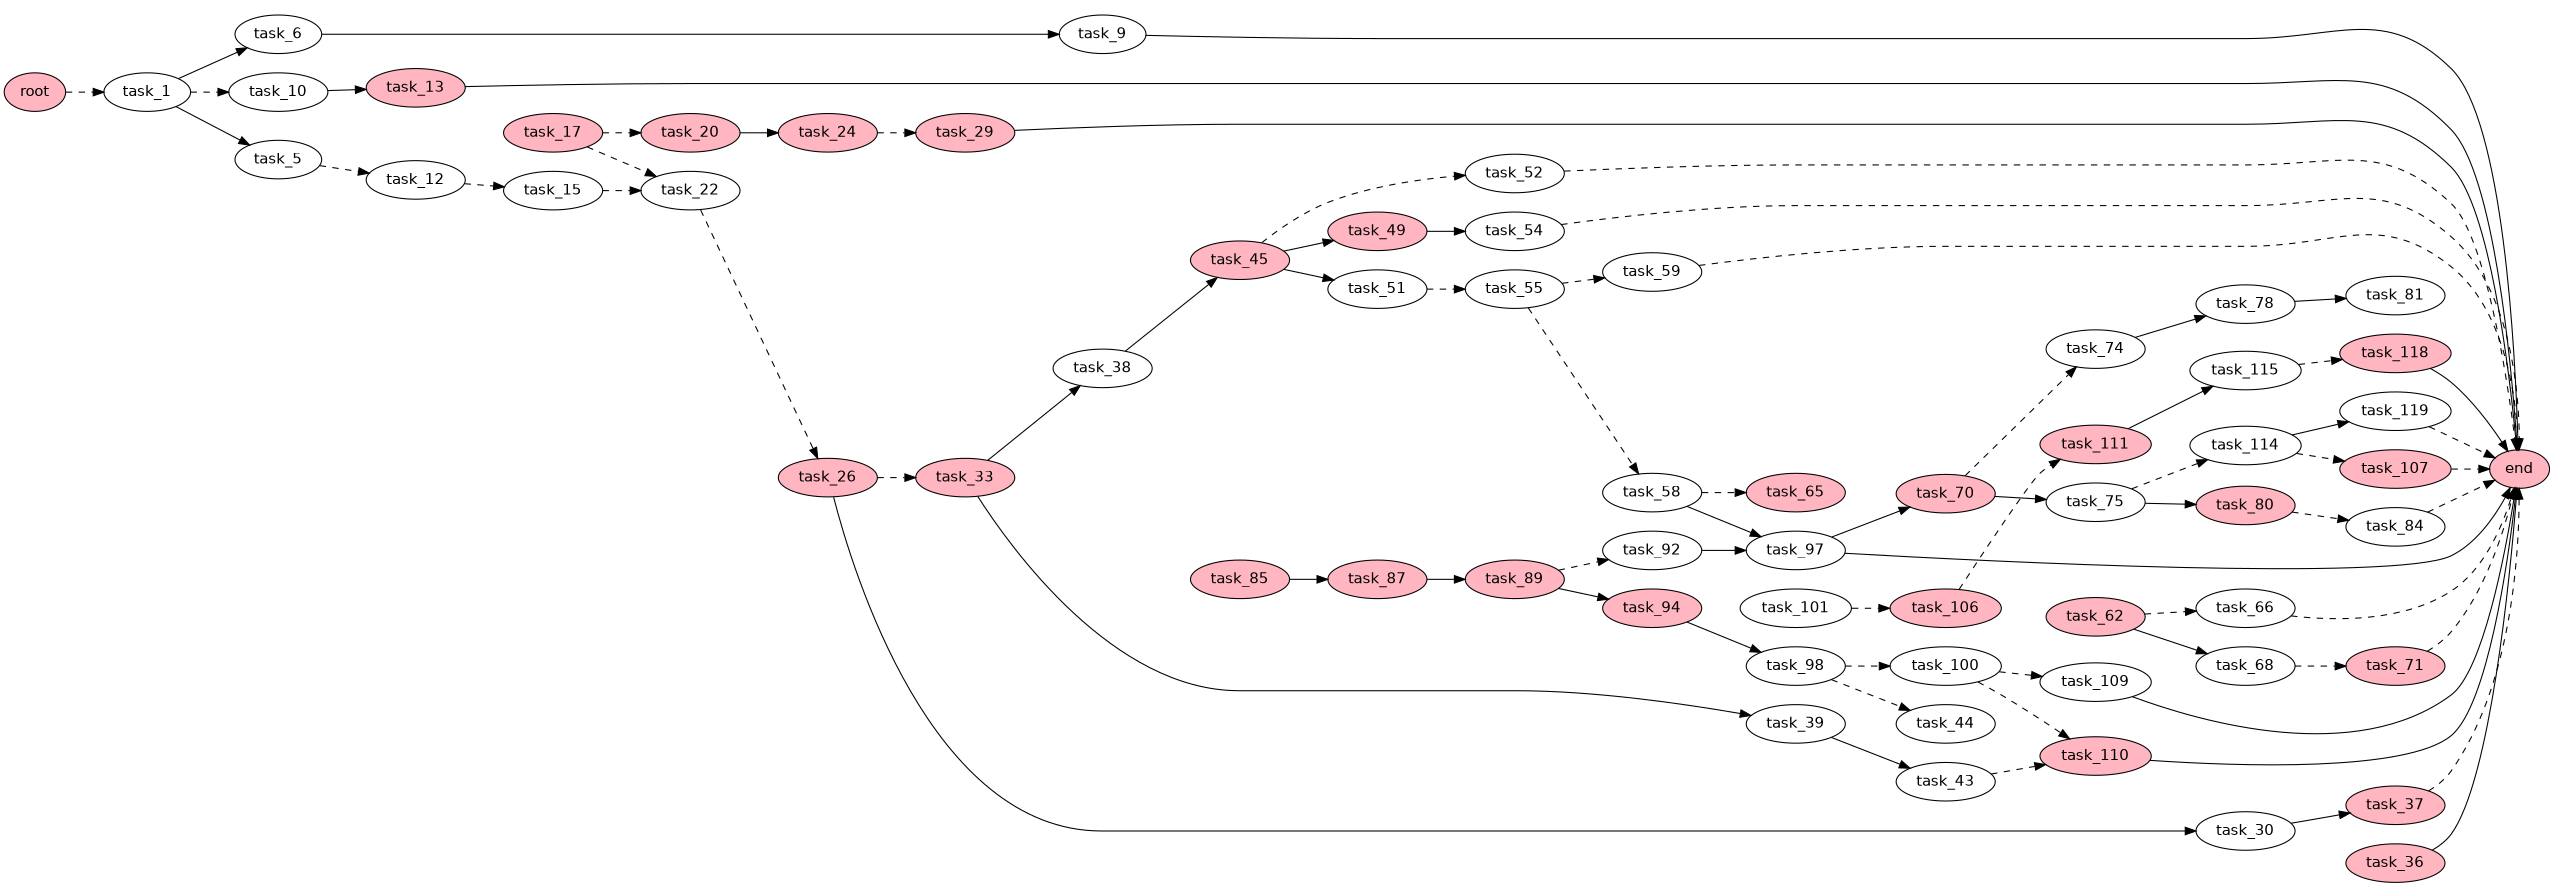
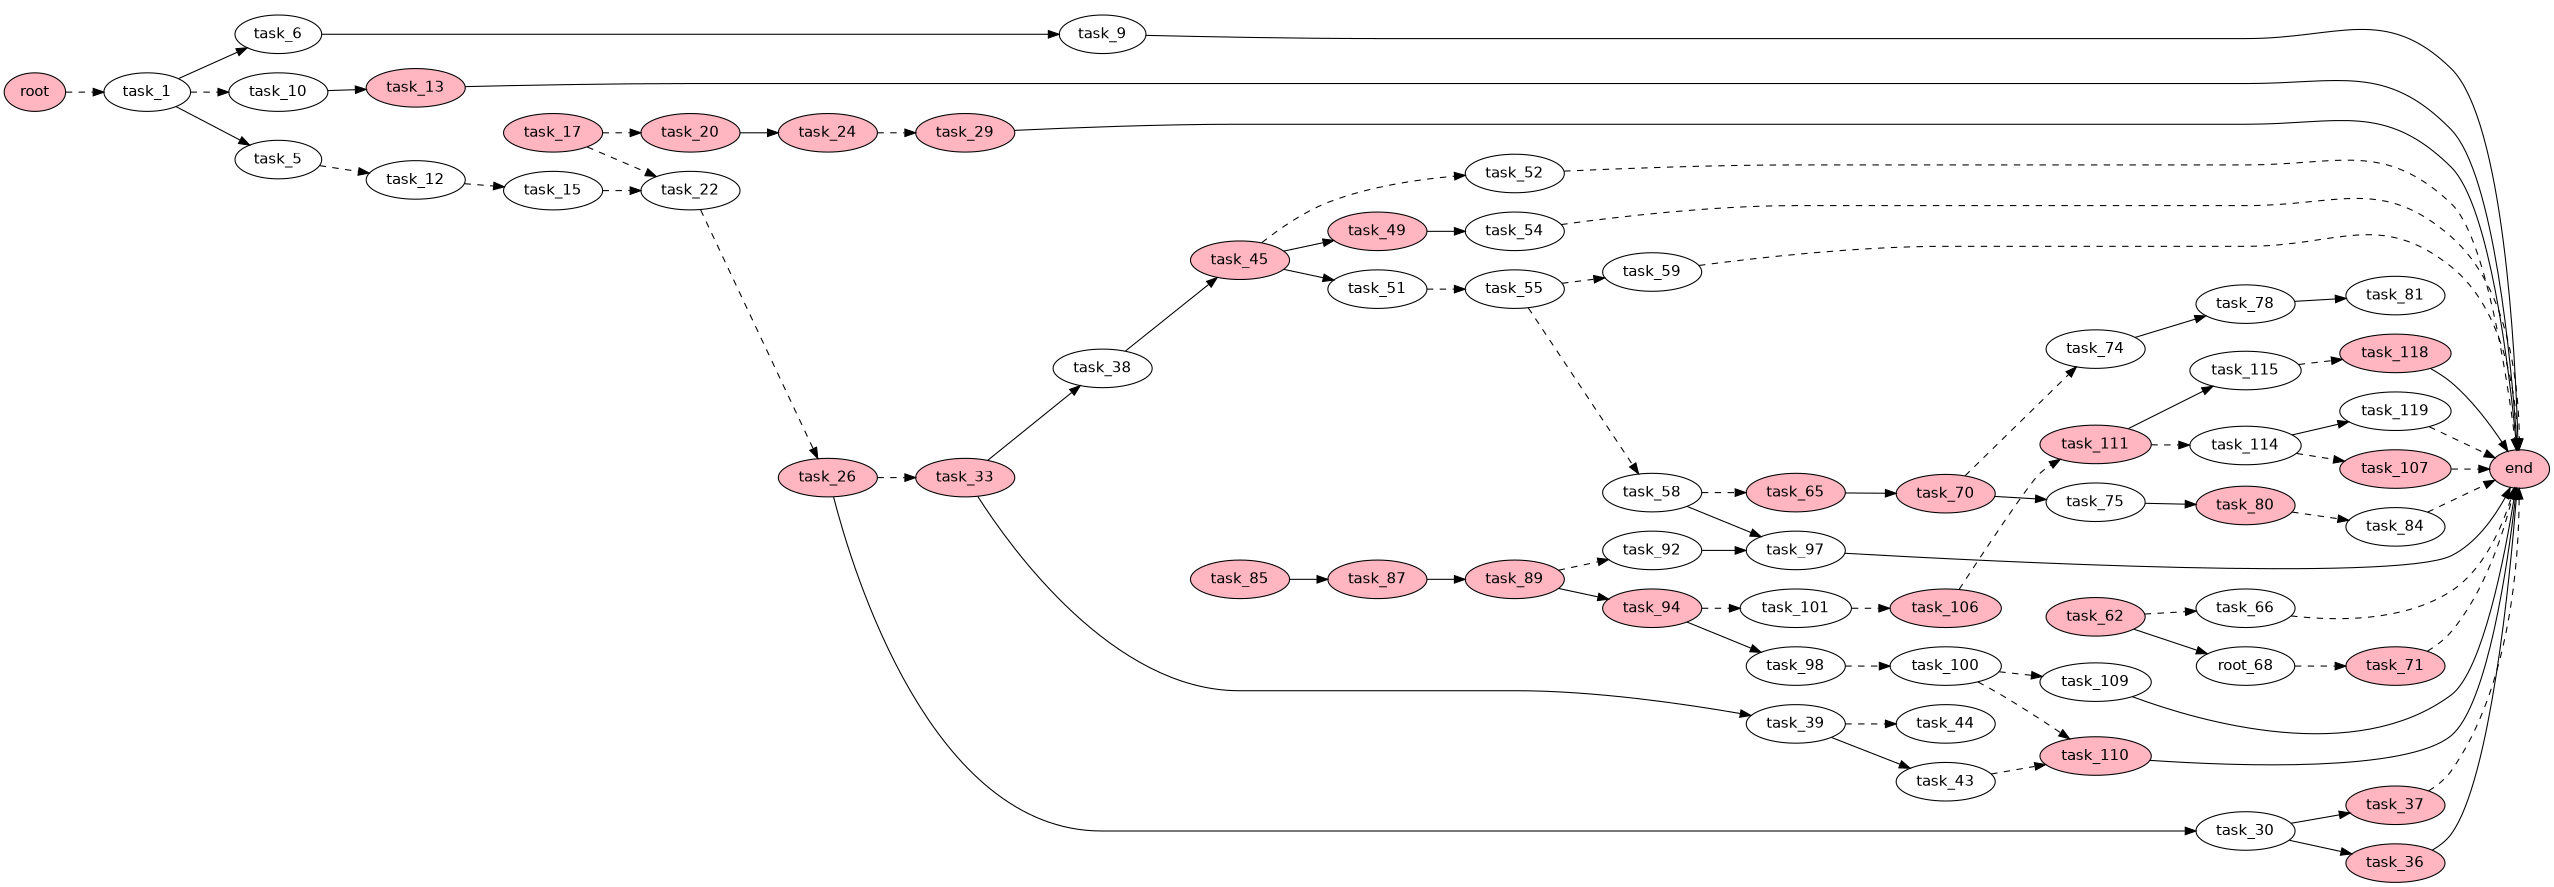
edge "task_75" -> "task_114": now "task_111" -> "task_114"
edge "task_97" -> "task_70": now "task_65" -> "task_70"
edge "task_94" -> "task_101": added
node "task_68": label "task_68" -> "root_68"
edge "task_98" -> "task_44": now "task_39" -> "task_44"
edge "task_30" -> "task_36": added
